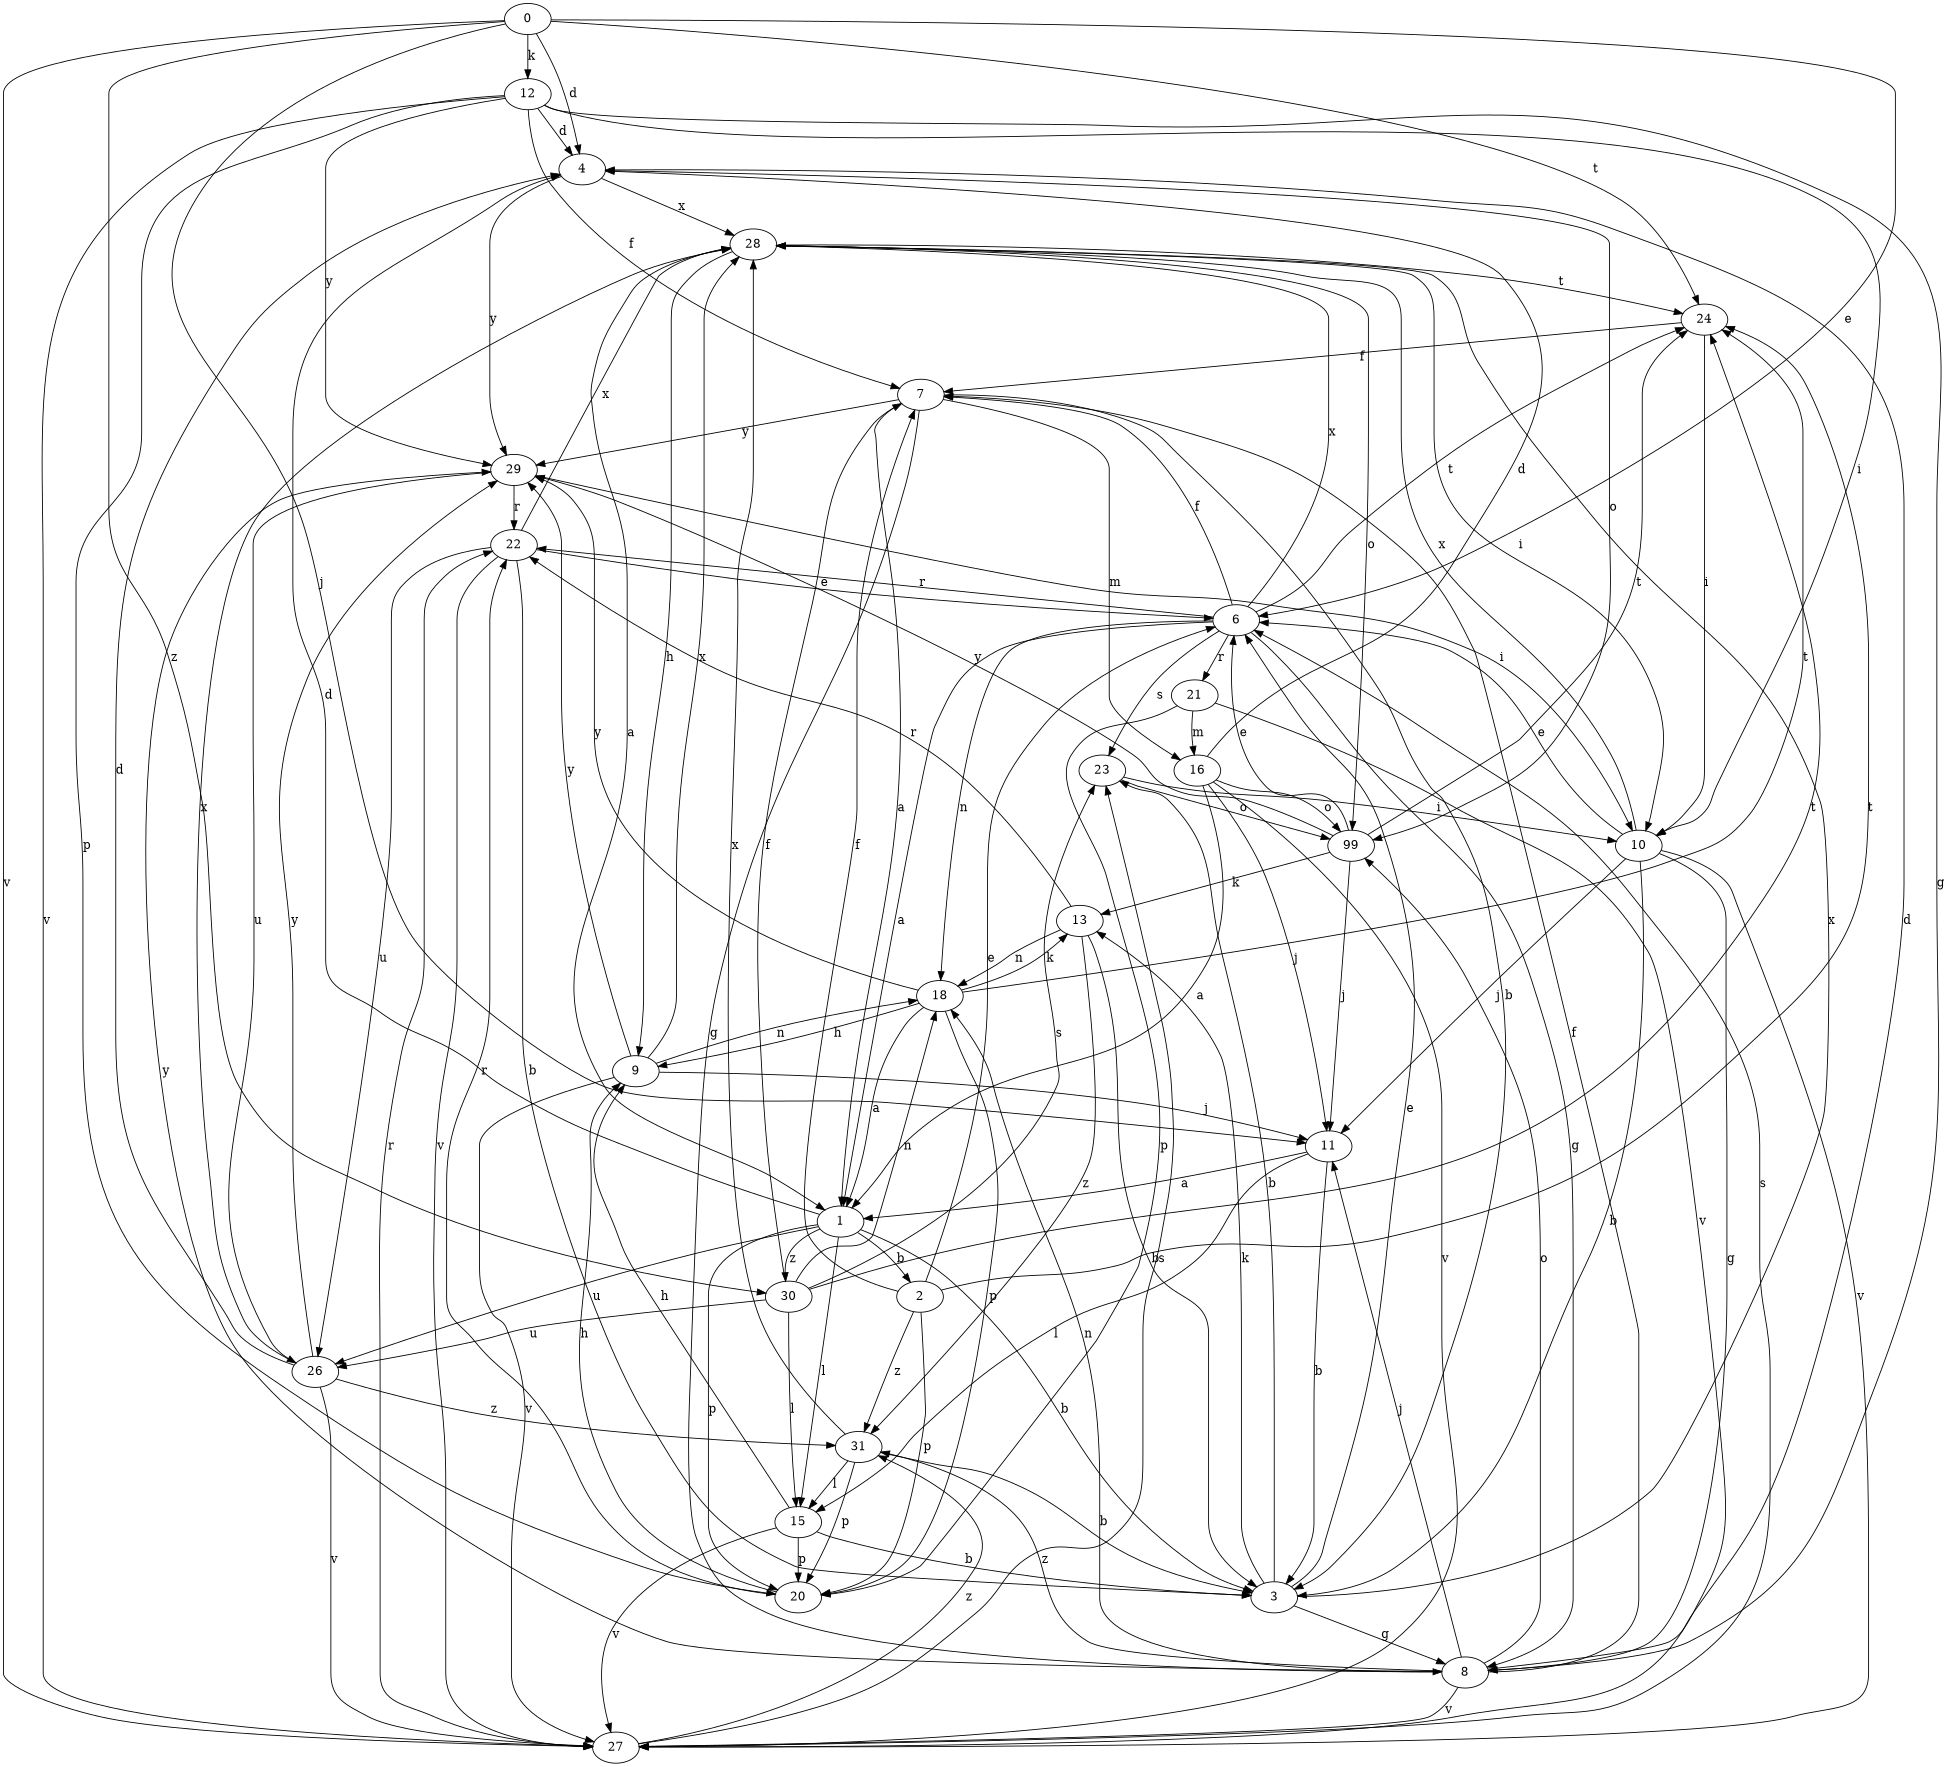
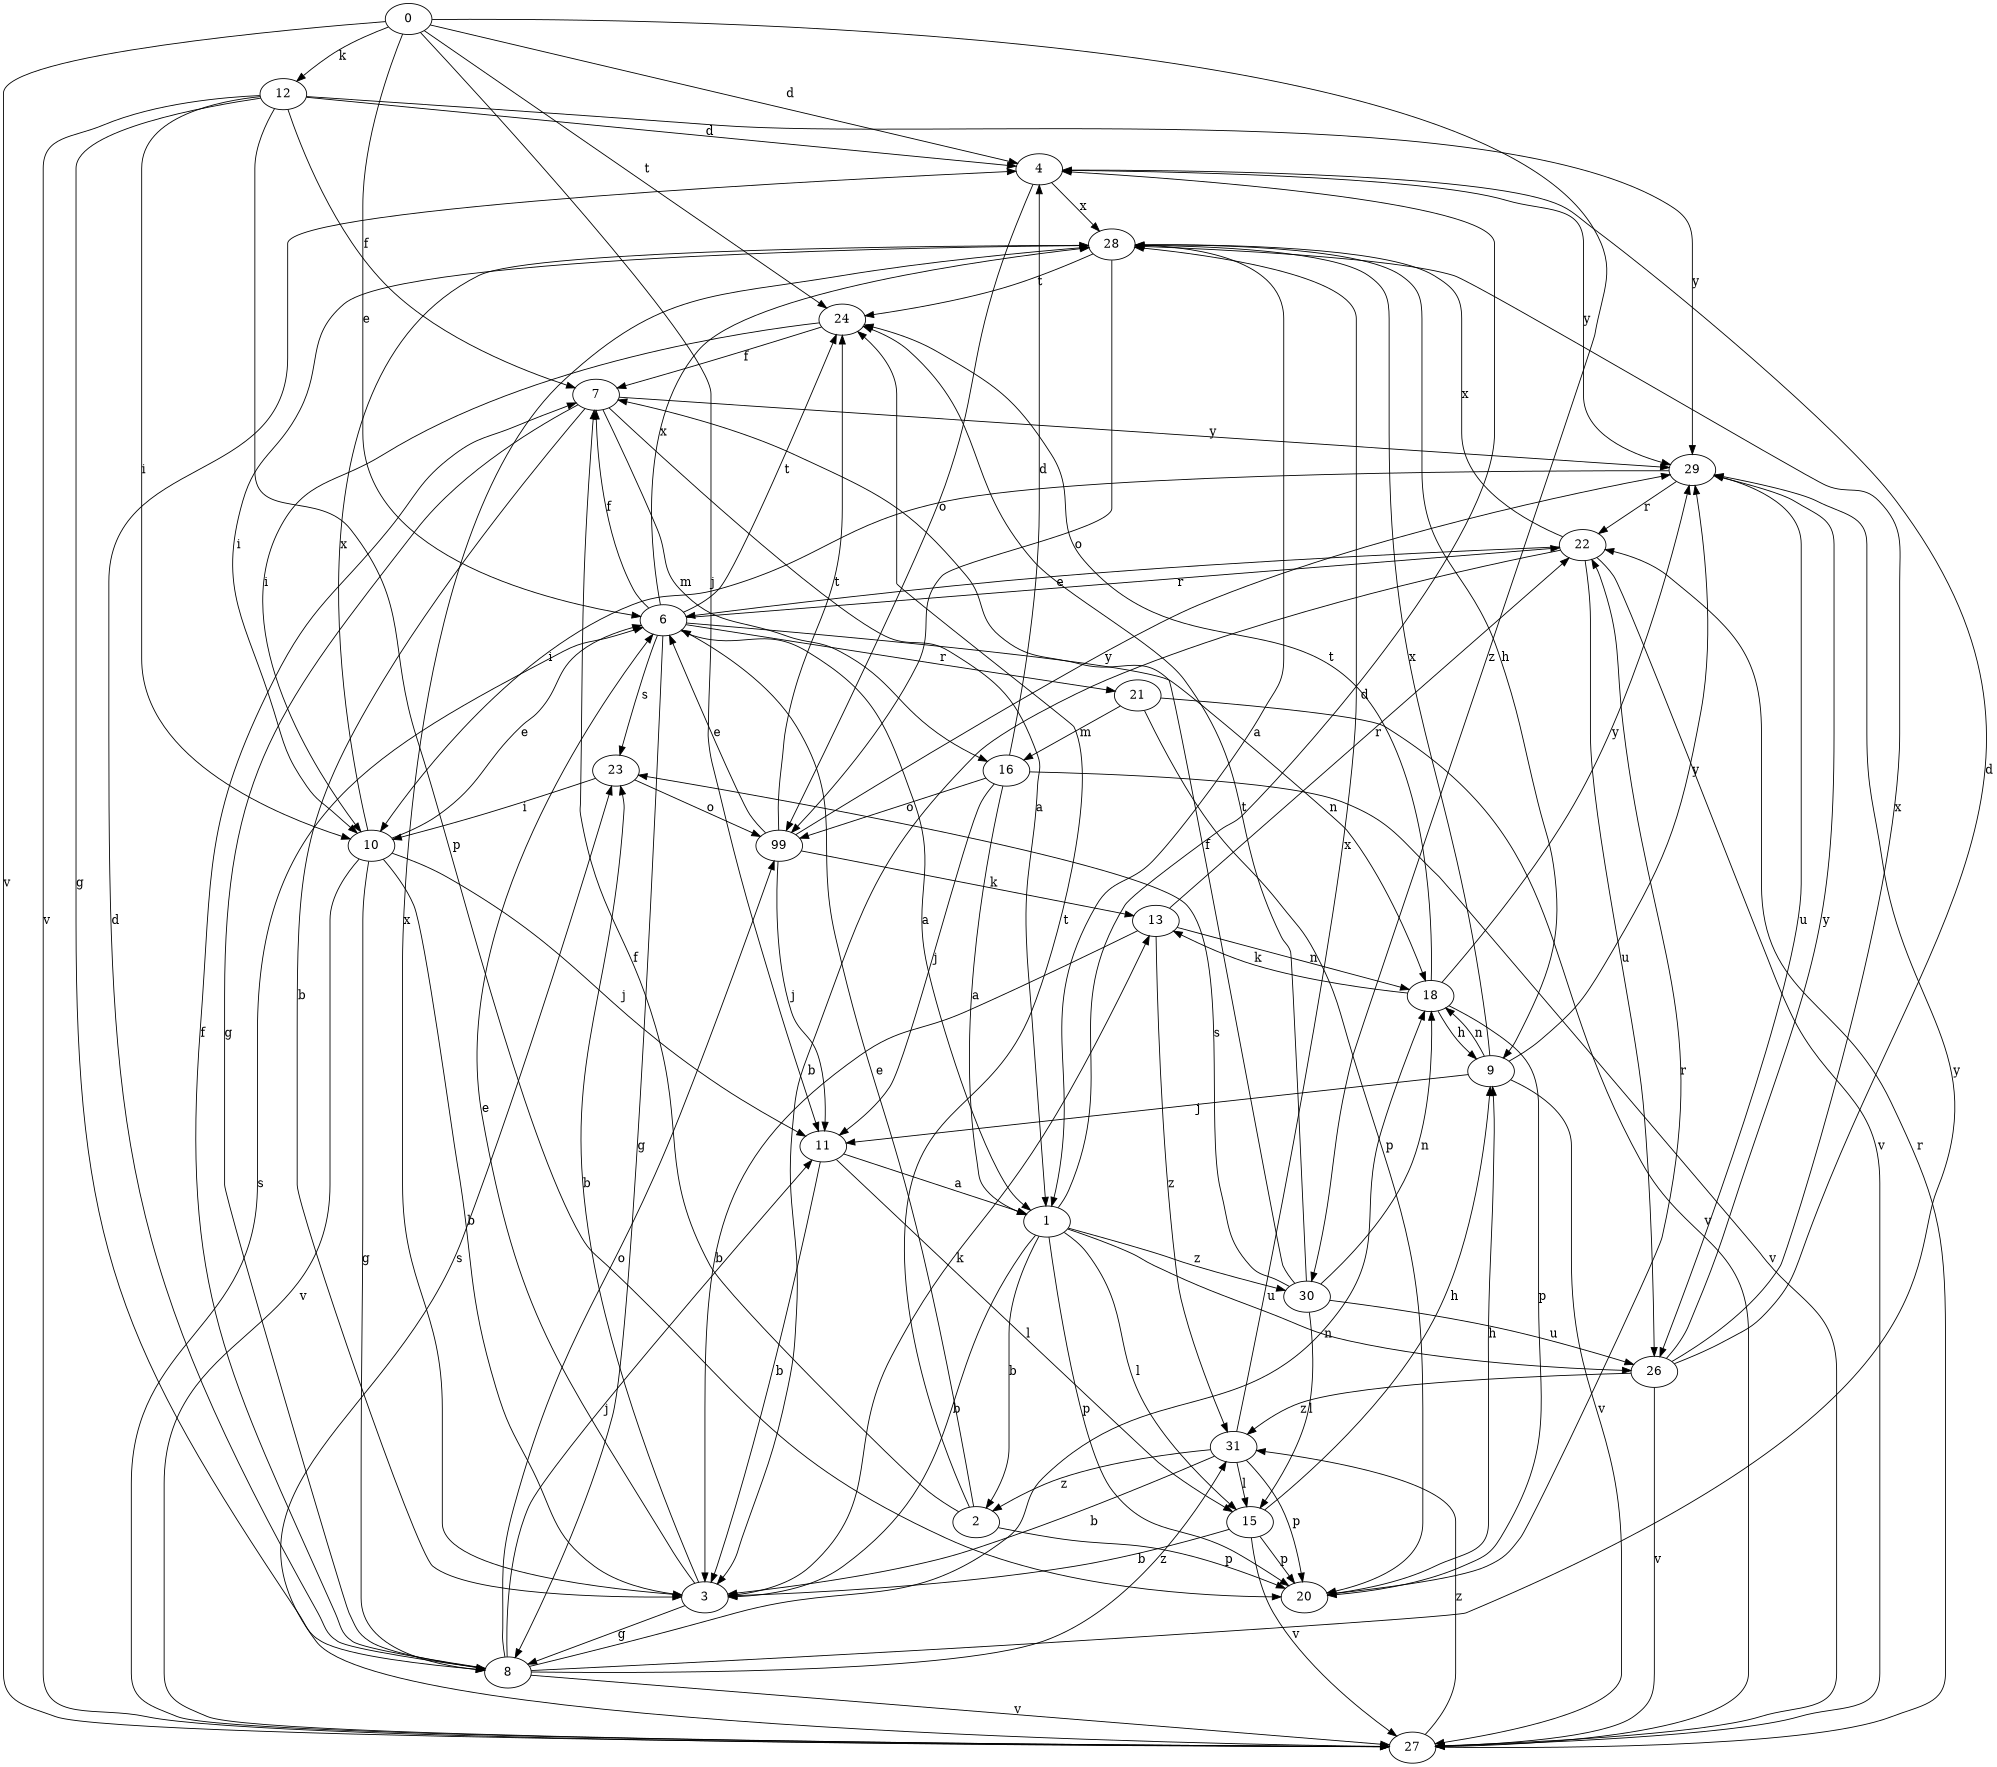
edge "18" -> "1": removed, label "a"
edge "2" -> "31": reversed
